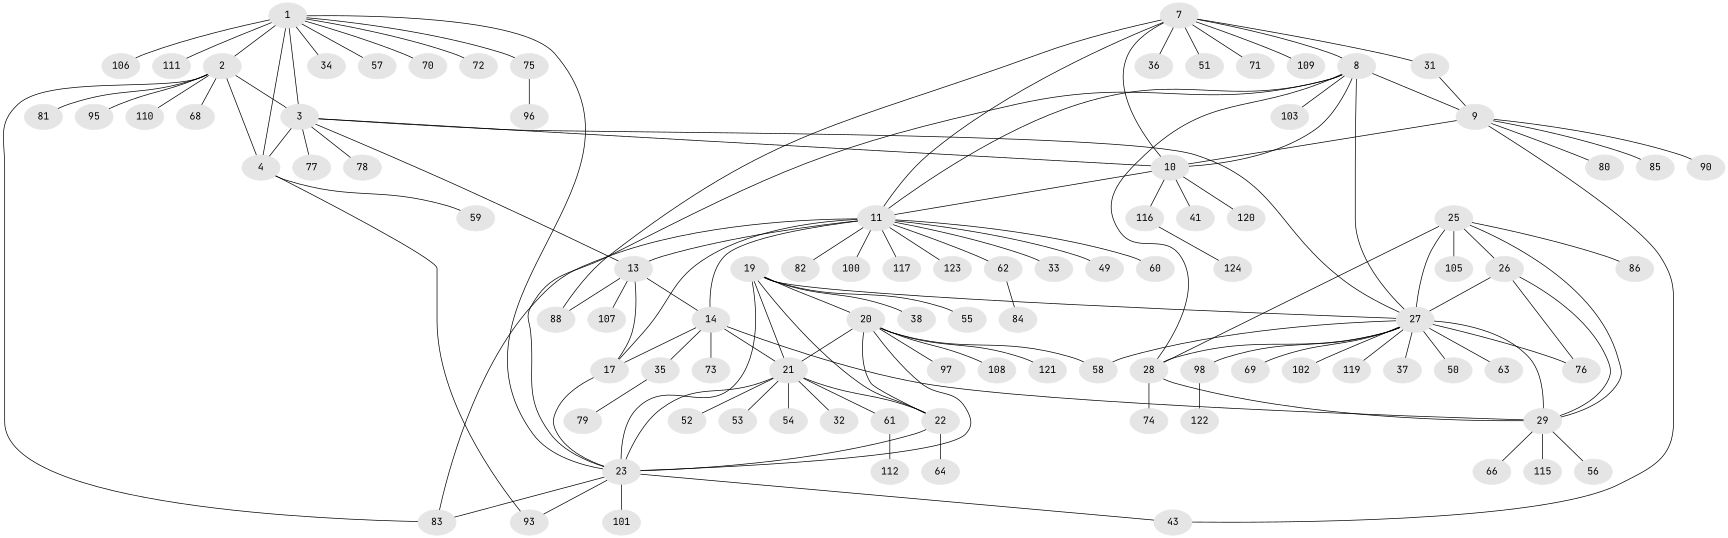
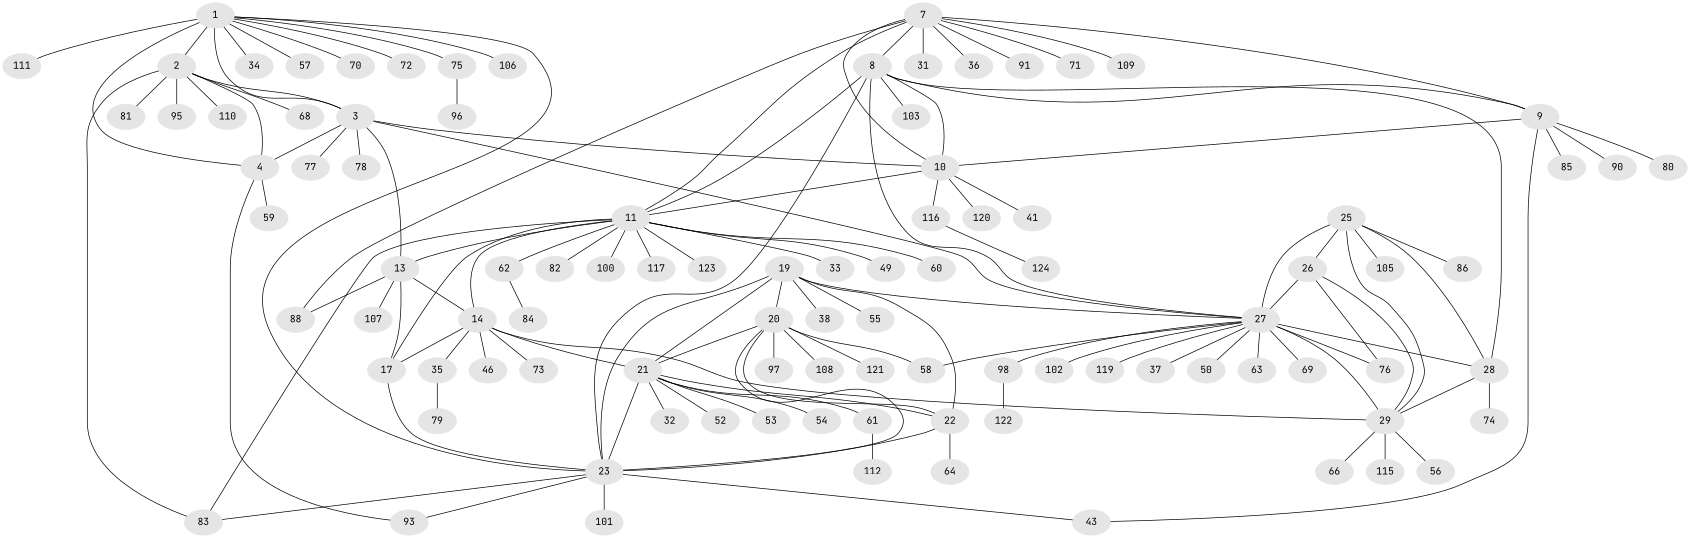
node "51": label "51" -> "91"
edge "31" -- "9": now "7" -- "9"
node "46": added
